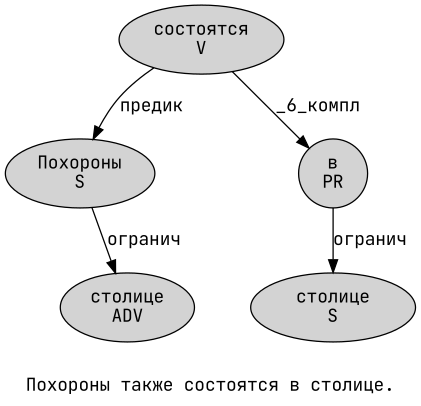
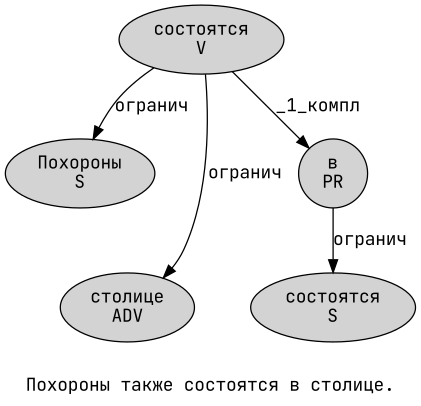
edge "состоятся V" -> "Похороны S": label "предик" -> "огранич"
edge "состоятся V" -> "в PR": label "_6_компл" -> "_1_компл"
edge "Похороны S" -> "столице ADV": now "состоятся V" -> "столице ADV"
node "столице S": label "столице S" -> "состоятся S"
